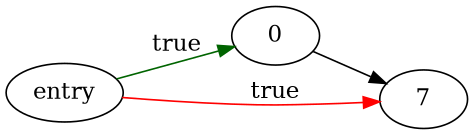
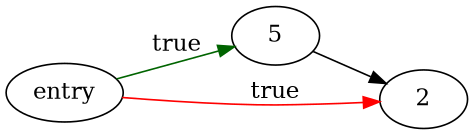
node "0": label "0" -> "5"
node "7": label "7" -> "2"
